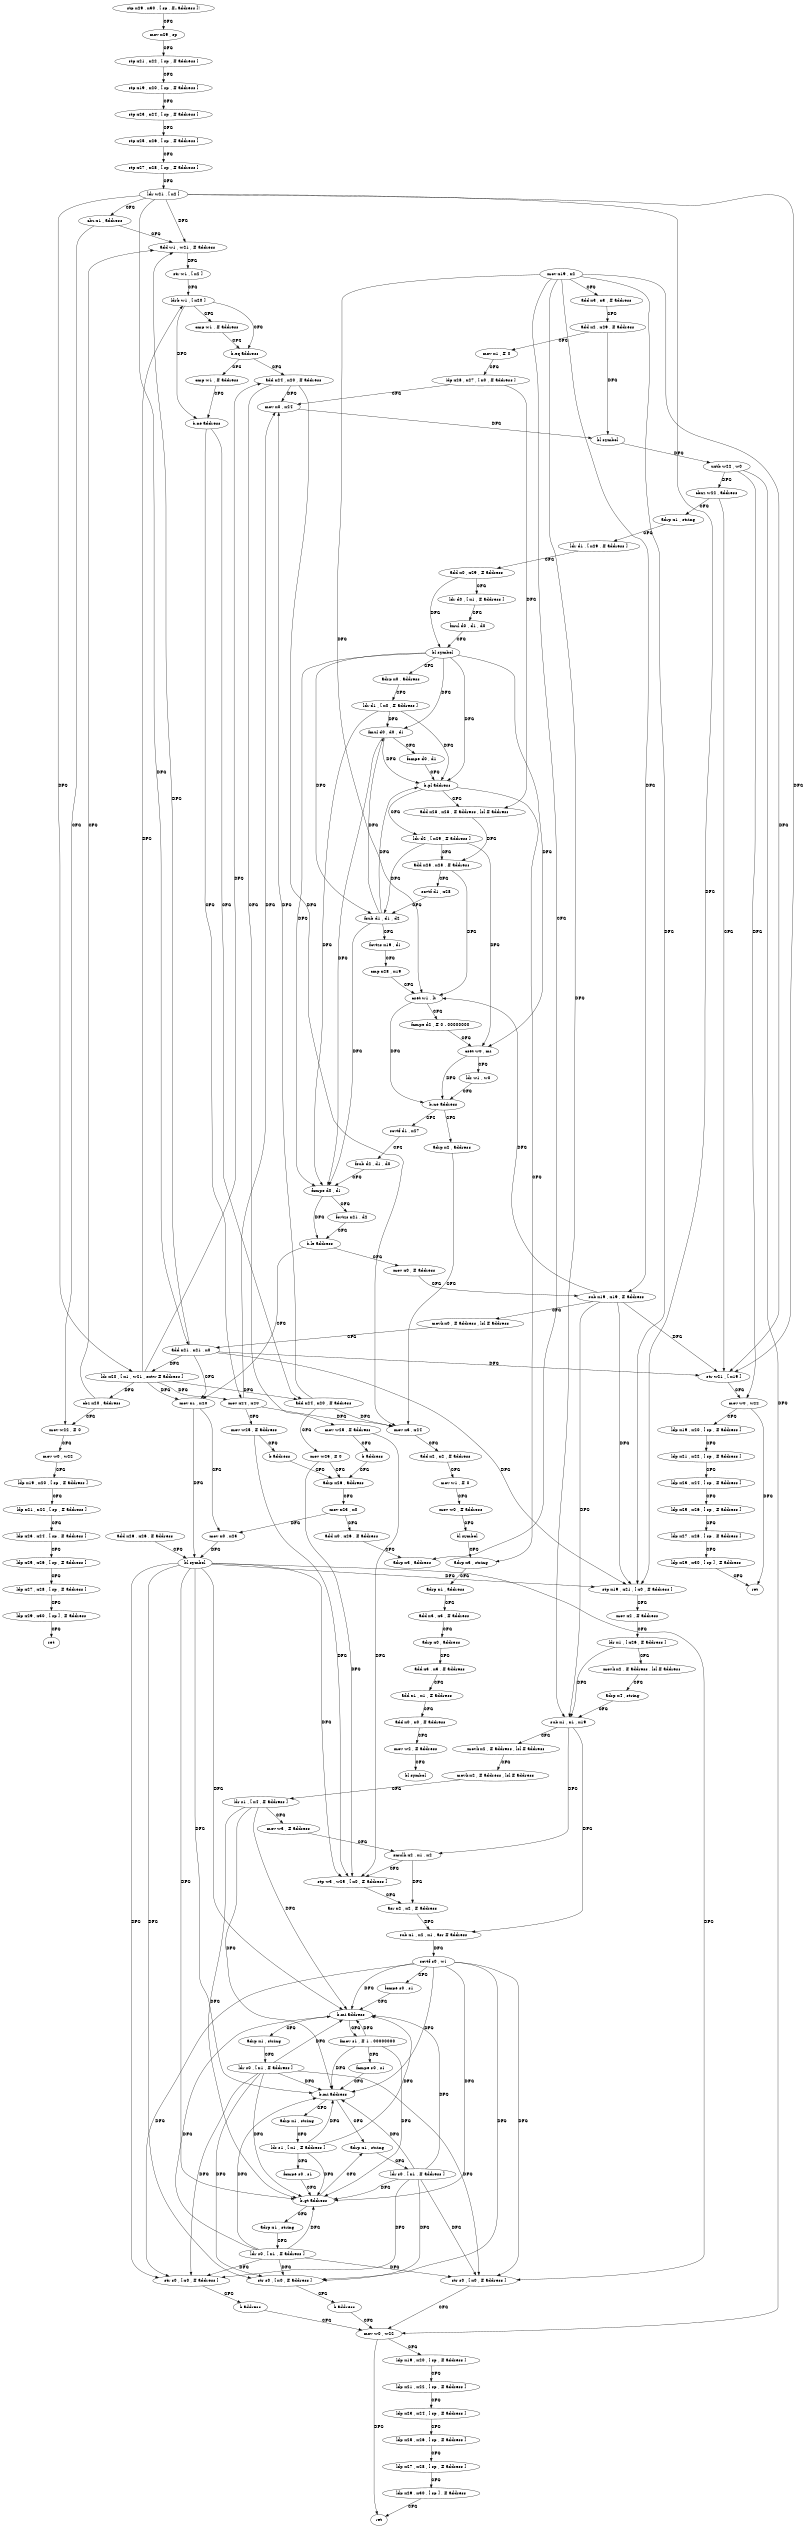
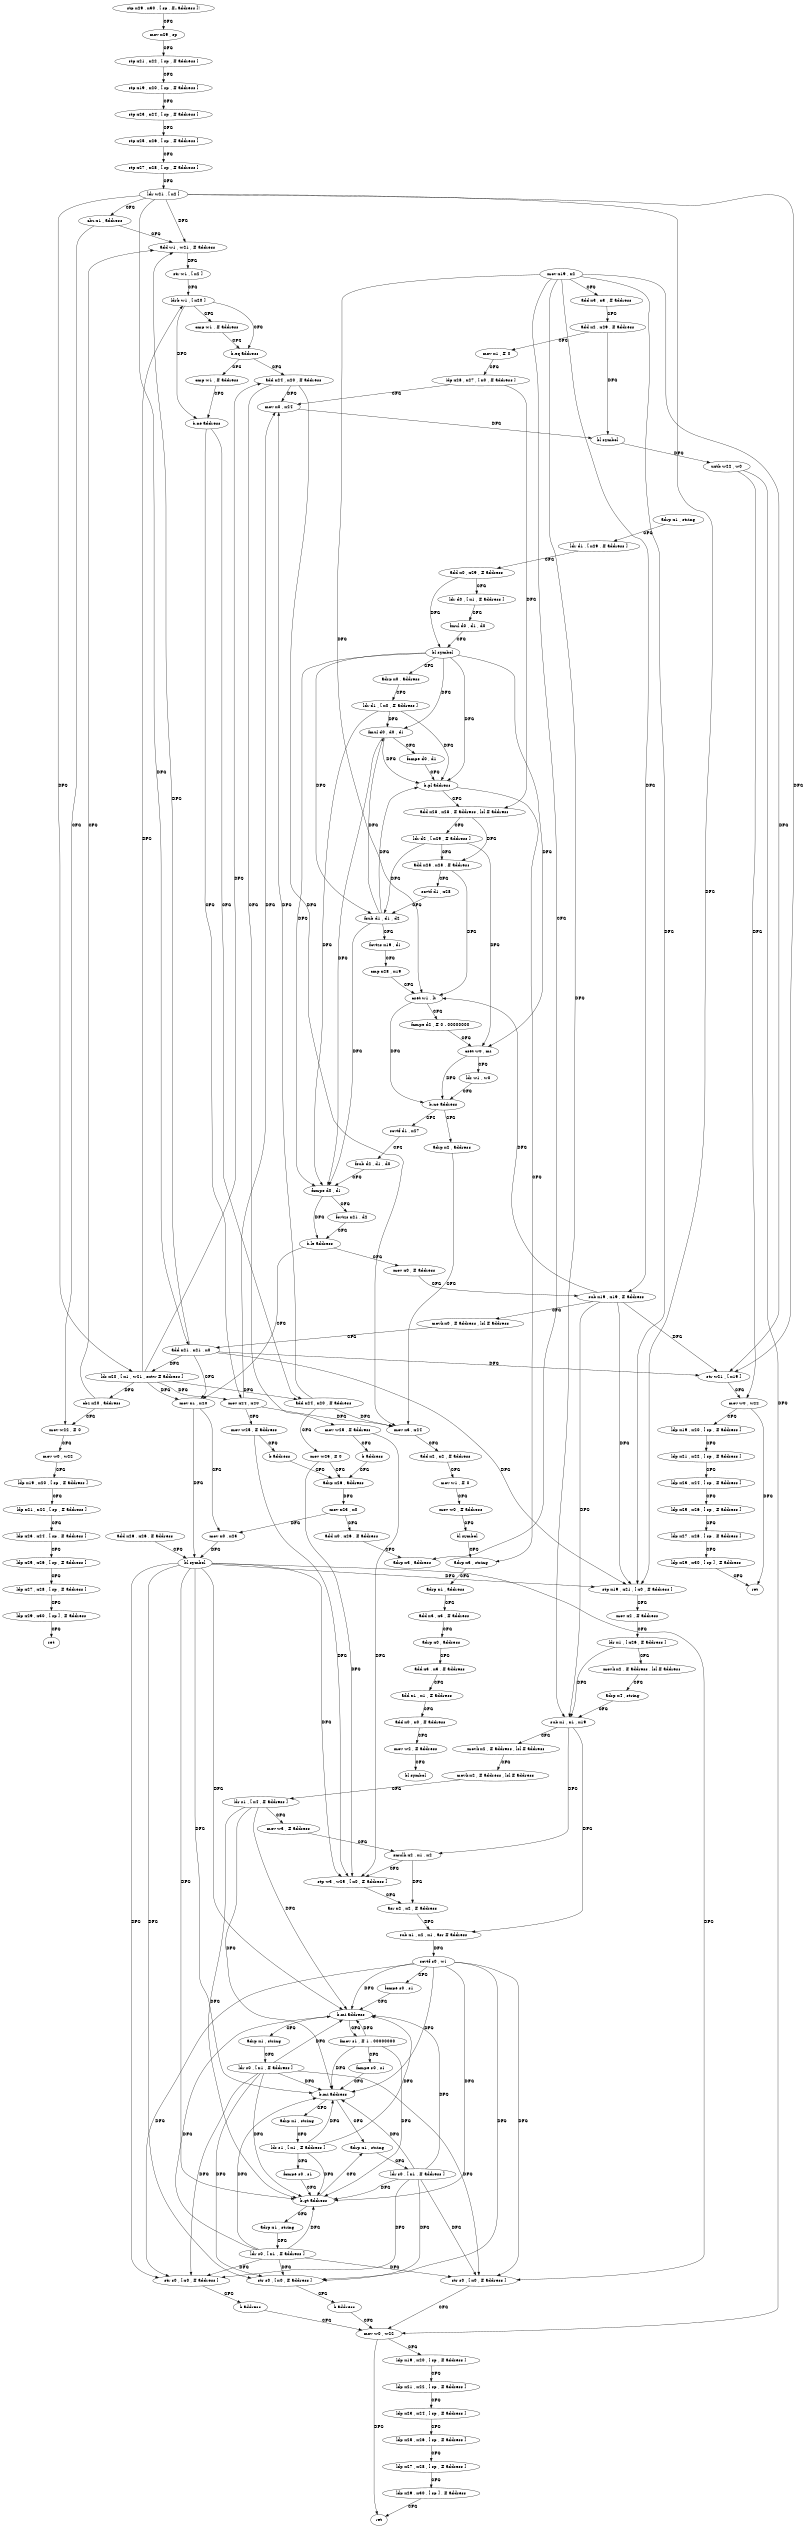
node "cbnz w22 , address": removed
edge "b.pl address" -> "ldr d2 , [ x29 , # address ]": now "add x28 , x28 , # address , lsl # address" -> "ldr d2 , [ x29 , # address ]"
edge "adrp x26 , address" -> "mov x23 , x0": label "CFG" -> "DFG"
